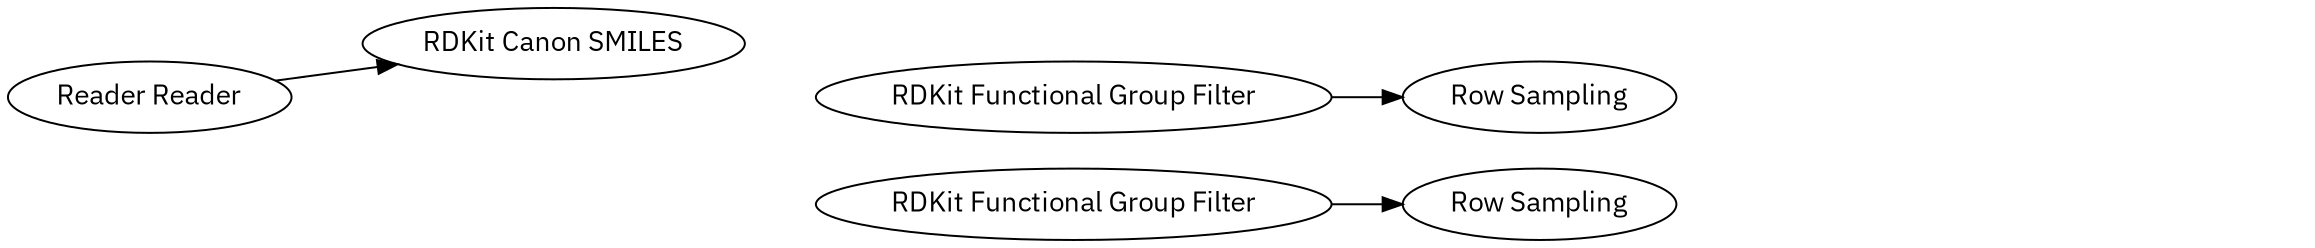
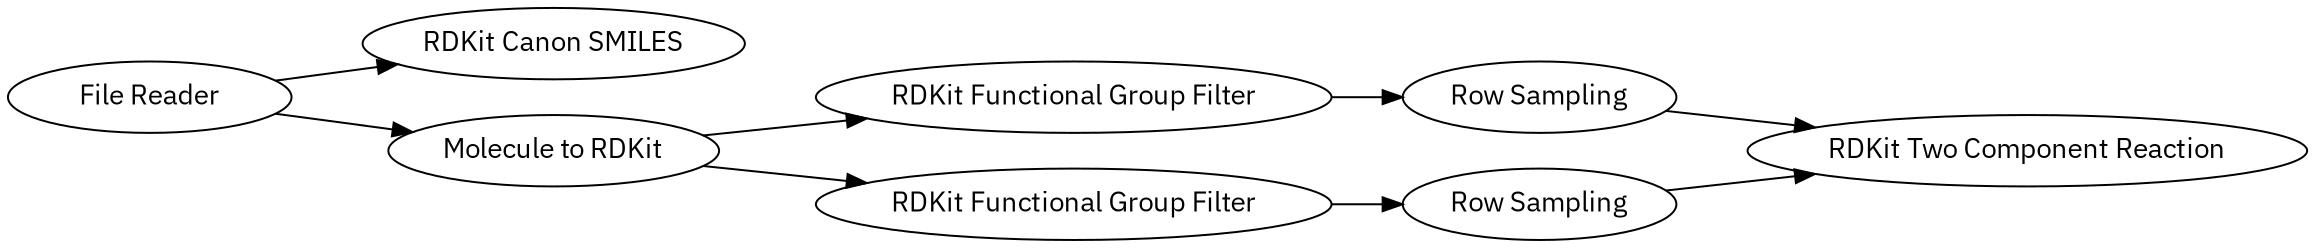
node "Reader Reader": label "Reader Reader" -> "File Reader"
node "Molecule to RDKit": added
node "RDKit Two Component Reaction": added
